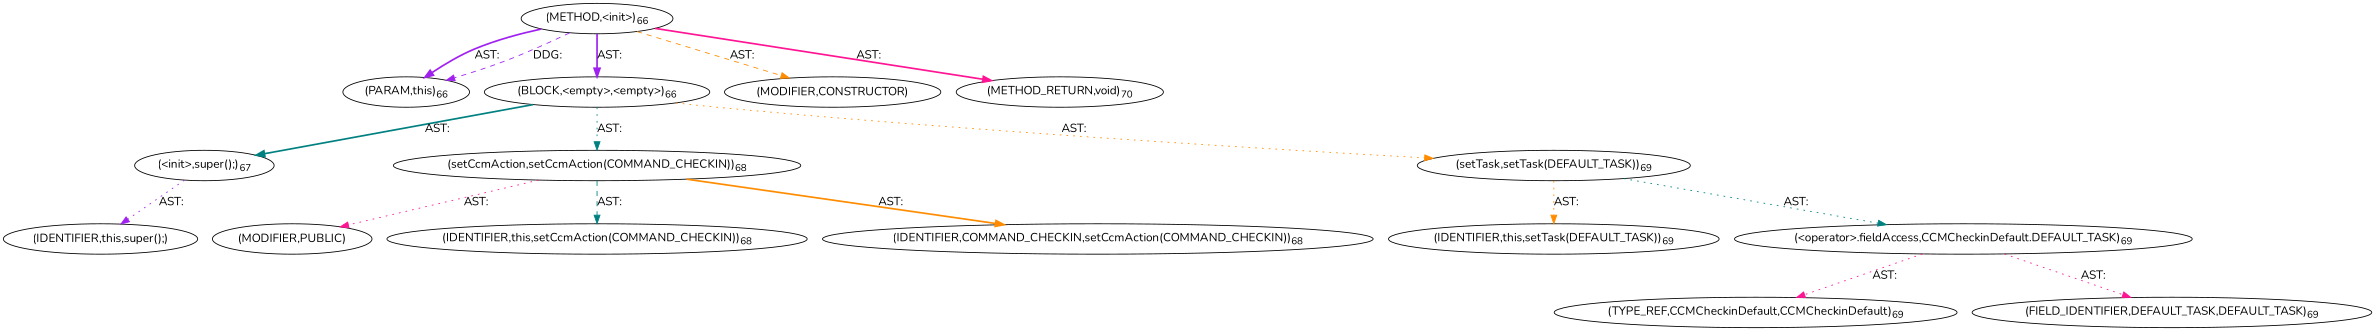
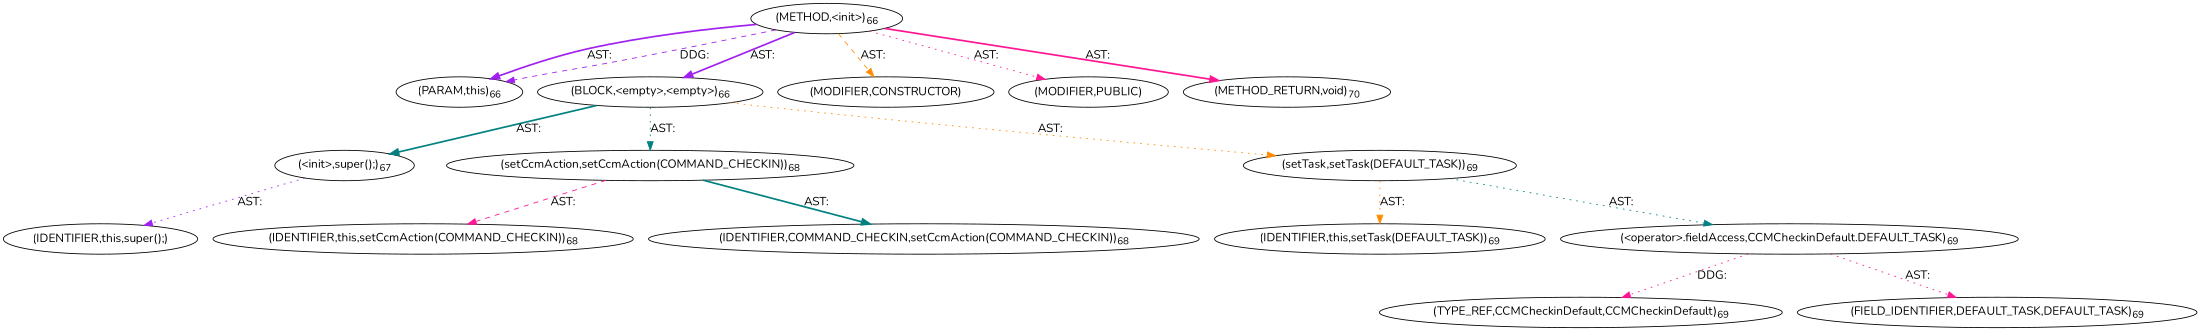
edge "(setCcmAction,setCcmAction(COMMAND_CHECKIN))" -> "(IDENTIFIER,this,setCcmAction(COMMAND_CHECKIN))": color teal -> deeppink
edge "(setCcmAction,setCcmAction(COMMAND_CHECKIN))" -> "(IDENTIFIER,COMMAND_CHECKIN,setCcmAction(COMMAND_CHECKIN))": color darkorange -> teal
edge "(setCcmAction,setCcmAction(COMMAND_CHECKIN))" -> "(MODIFIER,PUBLIC)": now "(METHOD,<init>)" -> "(MODIFIER,PUBLIC)"
edge "(<operator>.fieldAccess,CCMCheckinDefault.DEFAULT_TASK)" -> "(TYPE_REF,CCMCheckinDefault,CCMCheckinDefault)": label "AST: " -> "DDG: "
